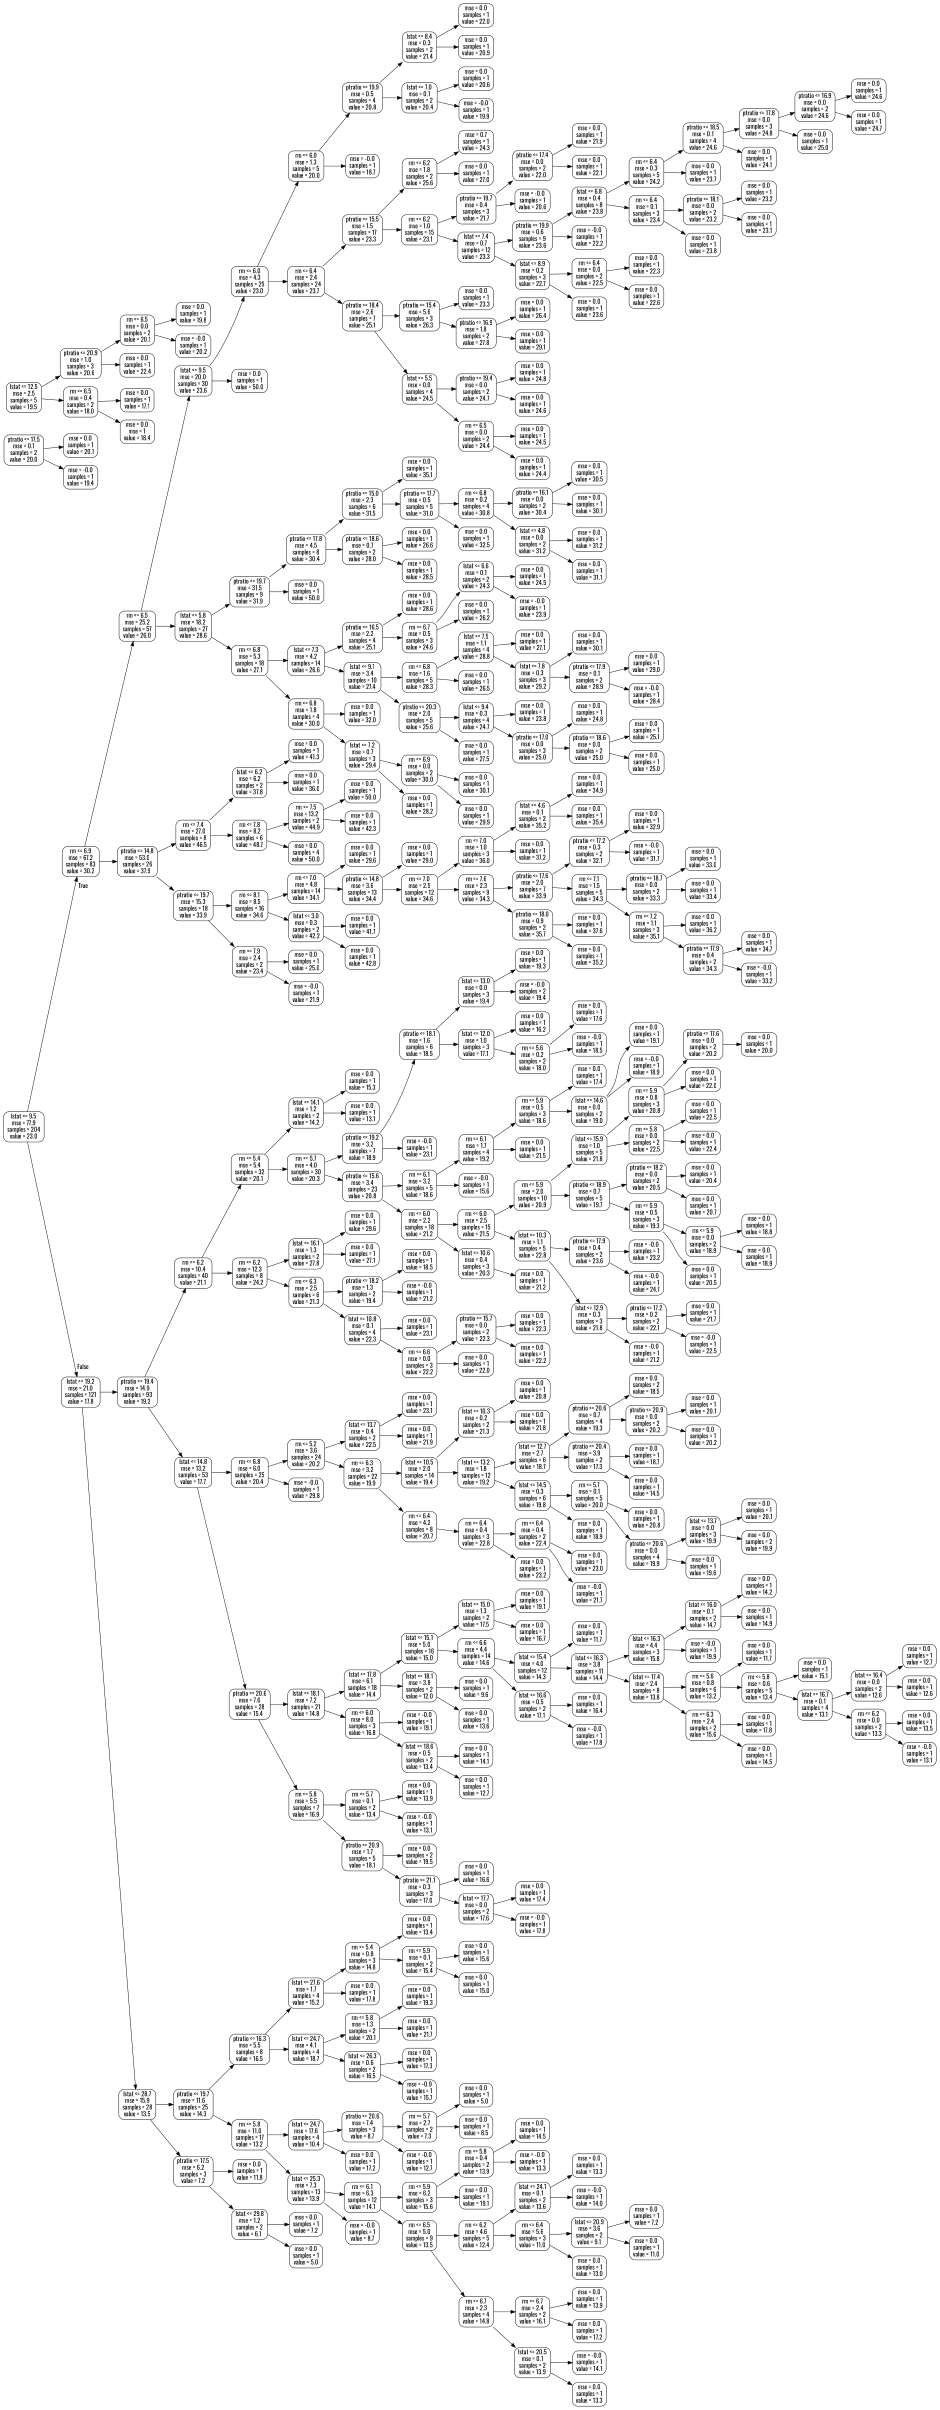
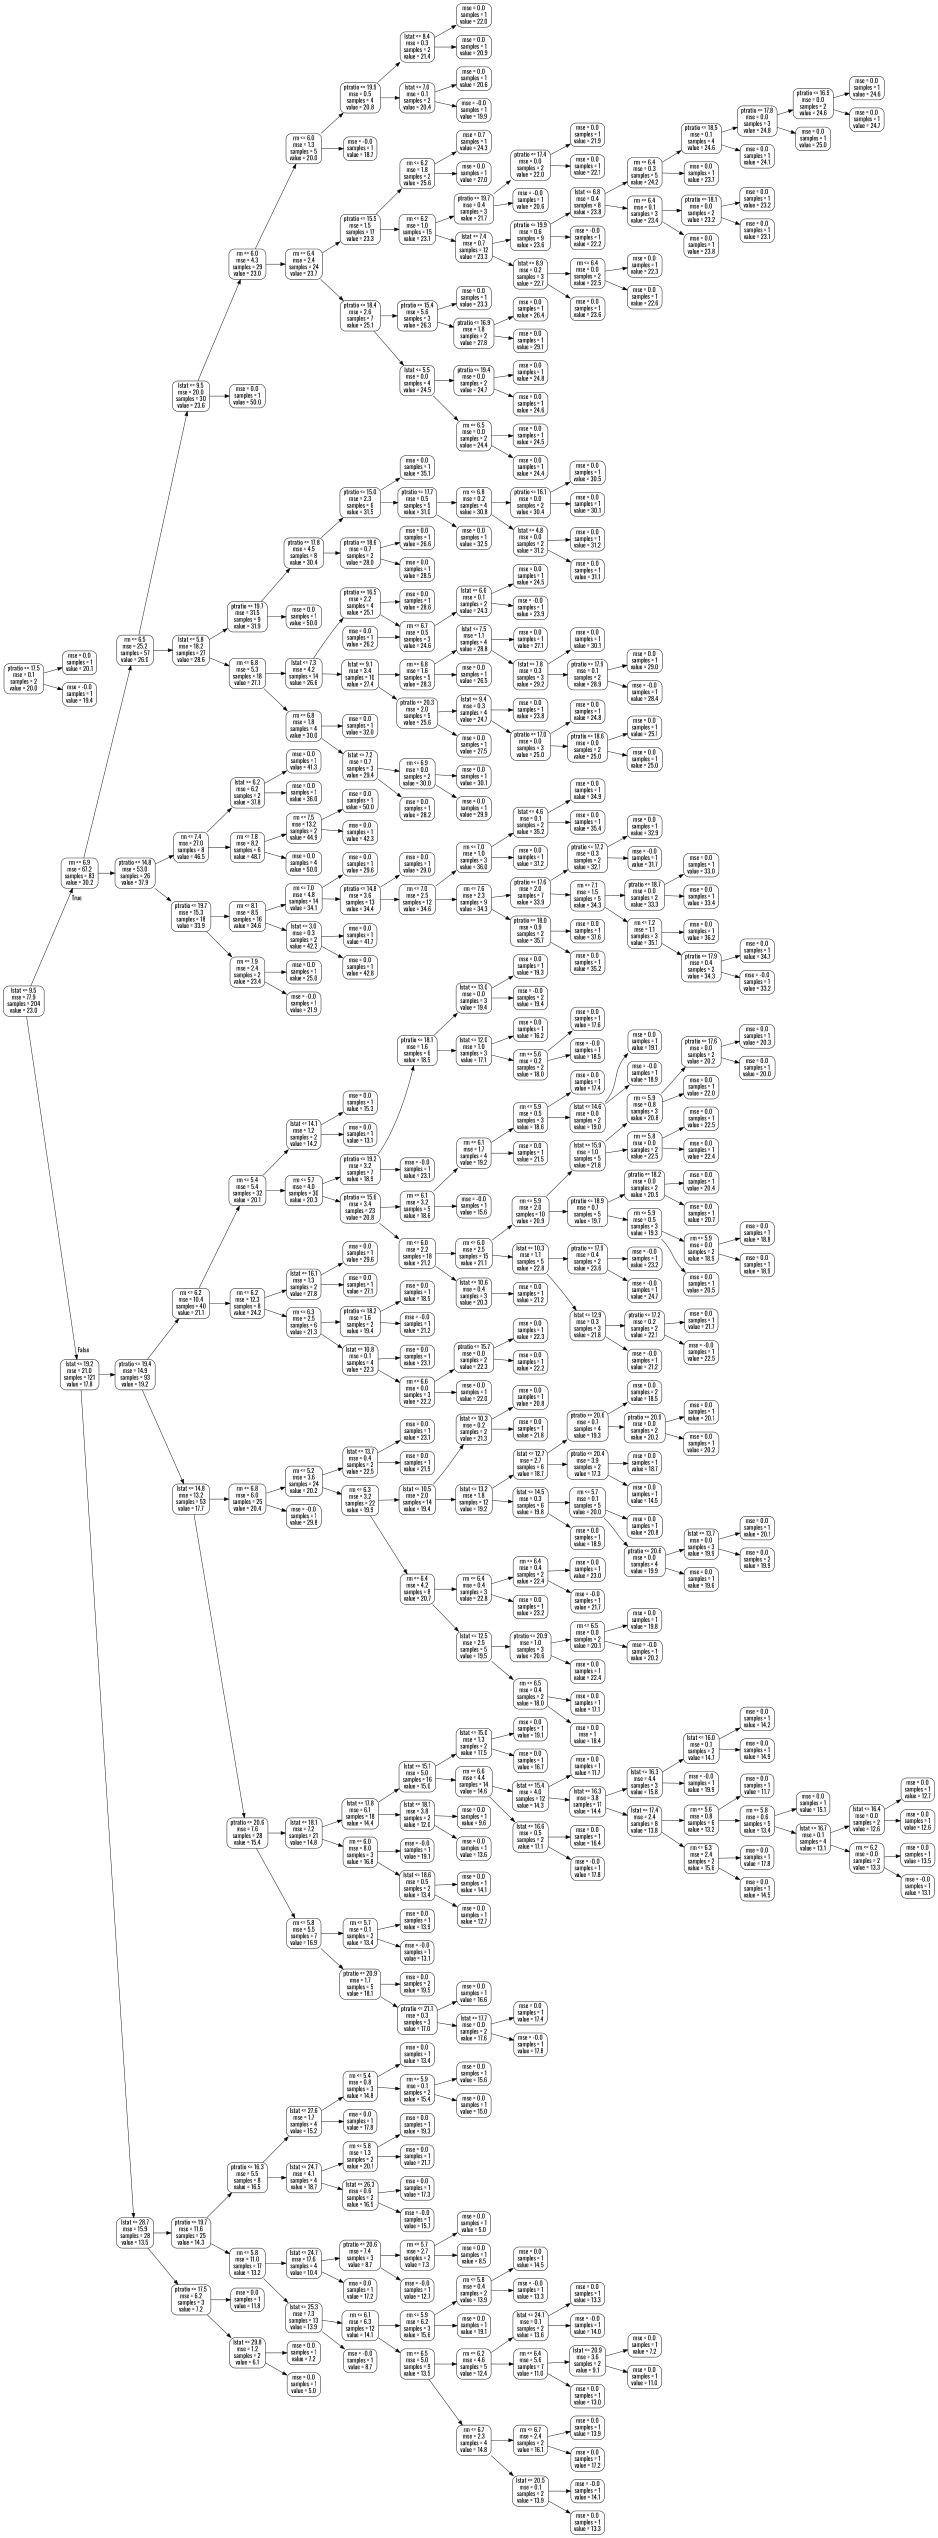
edge "rm <= 6.7 mse = 0.5 samples = 3 value = 24.6" -> "mse = 0.0 samples = 1 value = 26.2": reversed
node "mse = 0.0 samples = 1 value = 20.3": added
node "rm <= 6.0 mse = 2.5 samples = 15 value = 21.5": label "rm <= 6.0 mse = 2.5 samples = 15 value = 21.5" -> "rm <= 6.0 mse = 2.5 samples = 15 value = 21.1"
node "ptratio <= 18.2 mse = 1.3 samples = 2 value = 19.4": label "ptratio <= 18.2 mse = 1.3 samples = 2 value = 19.4" -> "ptratio <= 18.2 mse = 1.6 samples = 2 value = 19.4"
edge "rm <= 6.4 mse = 4.2 samples = 8 value = 20.7" -> "lstat <= 12.5 mse = 2.5 samples = 5 value = 19.5": added
node "mse = -0.9 samples = 1 value = 15.7": label "mse = -0.9 samples = 1 value = 15.7" -> "mse = -0.0 samples = 1 value = 15.7"
node "rm <= 6.4 mse = 5.6 samples = 3 value = 11.0": label "rm <= 6.4 mse = 5.6 samples = 3 value = 11.0" -> "rm <= 6.4 mse = 5.6 samples = 7 value = 11.0"
